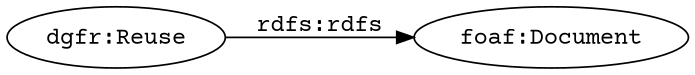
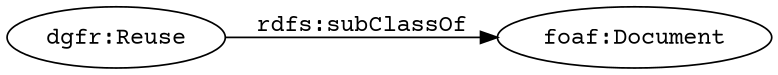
edge "dgfr:Reuse" -> "foaf:Document": label "rdfs:rdfs" -> "rdfs:subClassOf"
